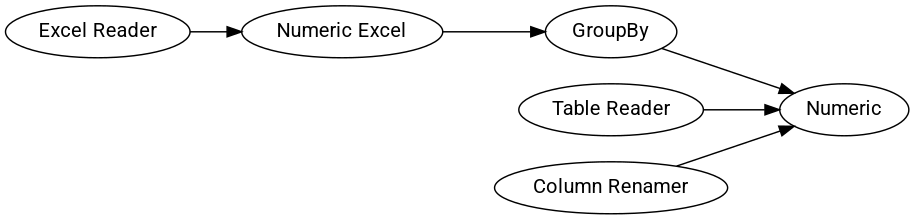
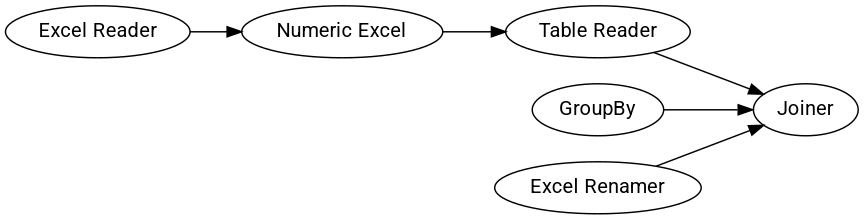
edge "Numeric Excel" -> "GroupBy": now "Numeric Excel" -> "Table Reader"
node "Numeric": label "Numeric" -> "Joiner"
node "Column Renamer": label "Column Renamer" -> "Excel Renamer"
